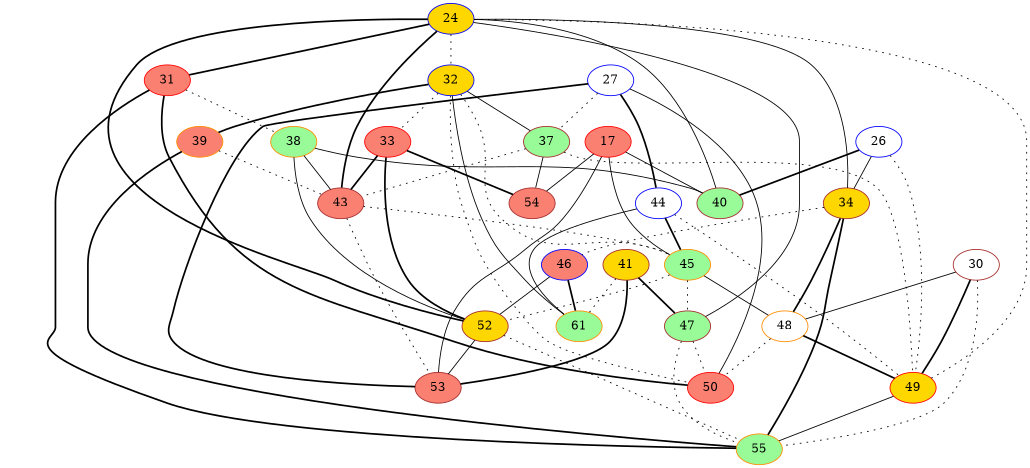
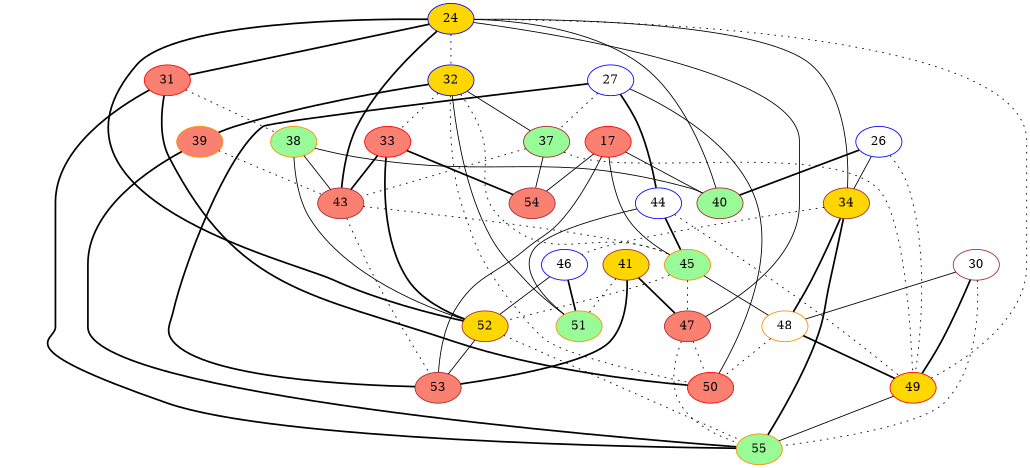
node "46": fillcolor salmon -> white
node "61": label "61" -> "51"
node "47": fillcolor palegreen -> salmon
